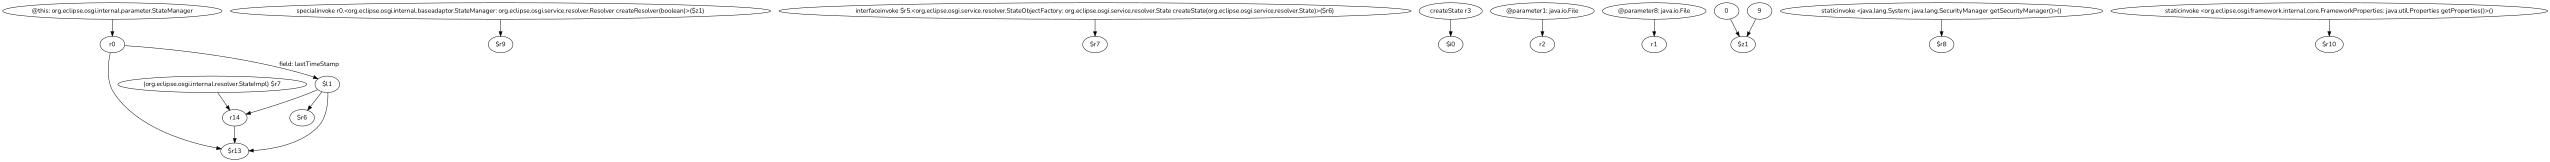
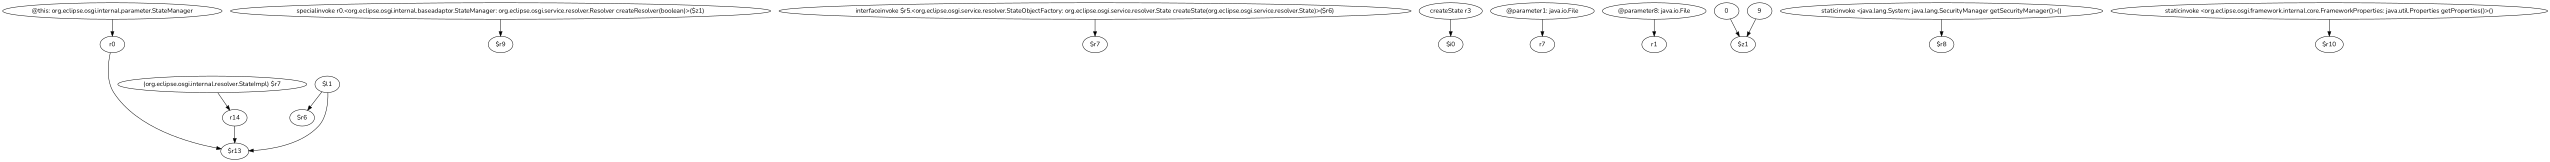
node "r2": label "r2" -> "r7"
edge "r0" -> "$l1": removed, label "field: lastTimeStamp"
edge "$l1" -> "r14": removed
